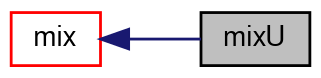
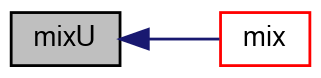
edge "mixU" -> "mix": reversed
